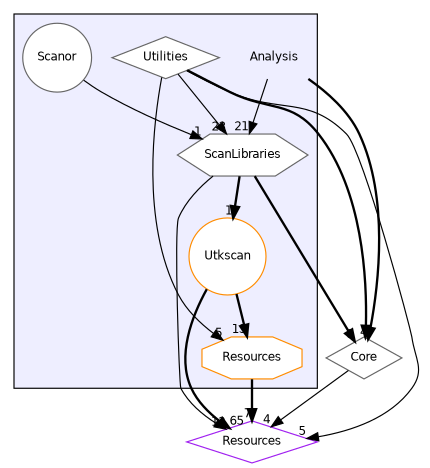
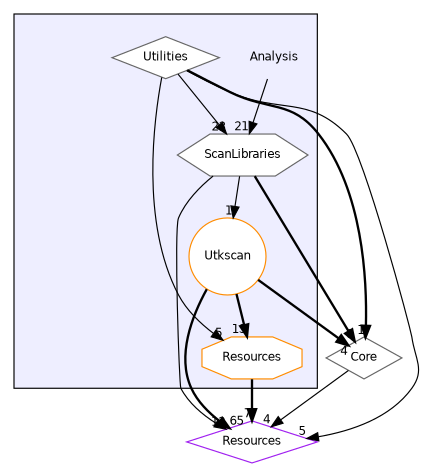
node "Scanor": removed
edge "Analysis" -> "Core": now "Utkscan" -> "Core"
edge "ScanLibraries" -> "Utkscan": style bold -> solid
